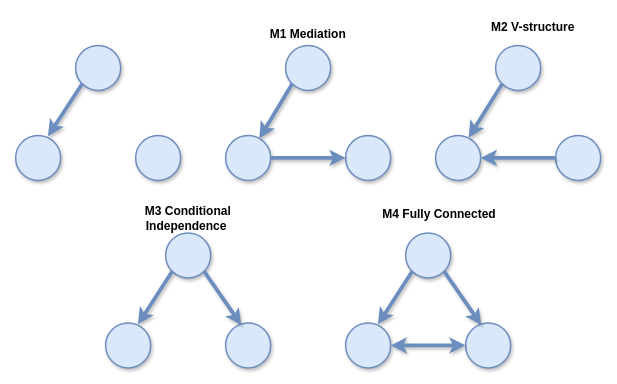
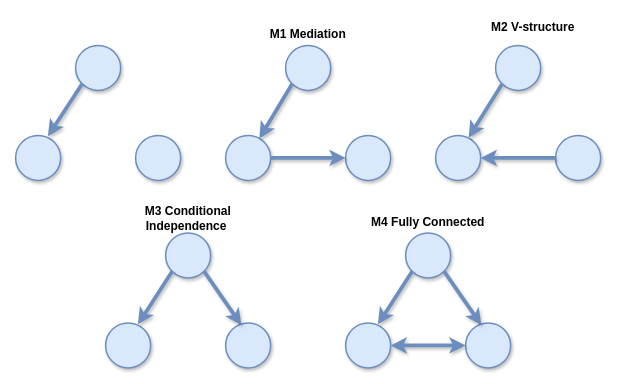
node "M4 Fully Connected": moved (439, 214) -> (428, 222)
